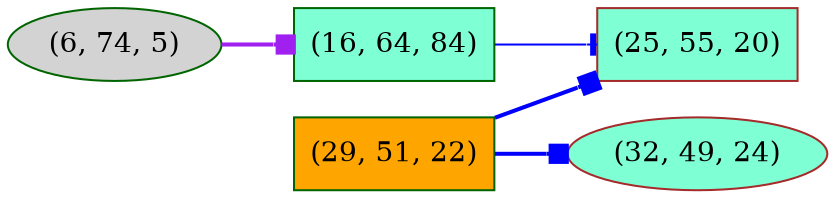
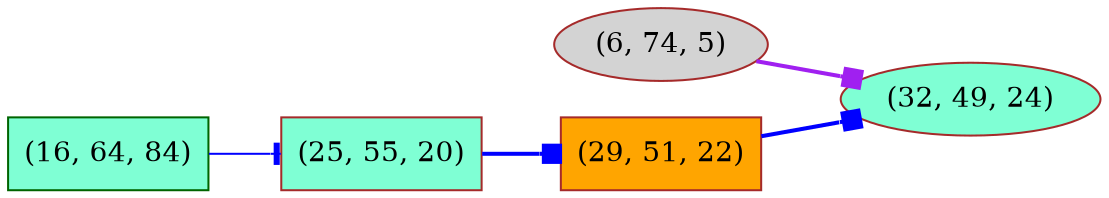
node "(6, 74, 5)": color darkgreen -> brown
edge "(6, 74, 5)" -> "(16, 64, 84)": now "(6, 74, 5)" -> "(32, 49, 24)"
edge "(29, 51, 22)" -> "(25, 55, 20)": reversed
node "(29, 51, 22)": color darkgreen -> brown
